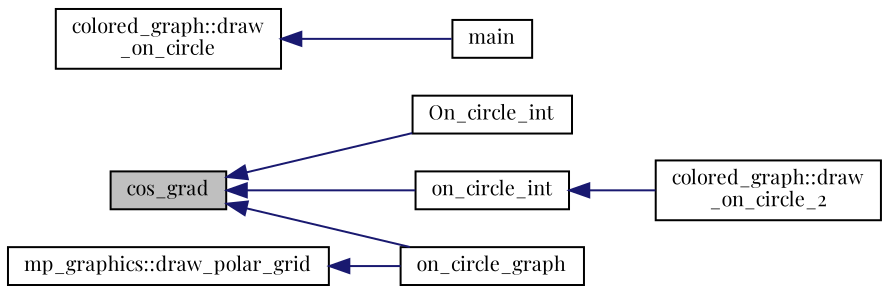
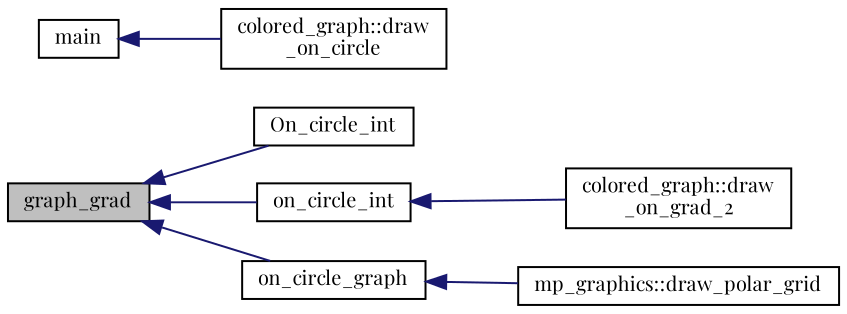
edge "main" -> "colored_graph::draw _on_circle": reversed
node "cos_grad": label "cos_grad" -> "graph_grad"
node "colored_graph::draw _on_circle_2": label "colored_graph::draw _on_circle_2" -> "colored_graph::draw _on_grad_2"
edge "on_circle_graph" -> "mp_graphics::draw_polar_grid": reversed
